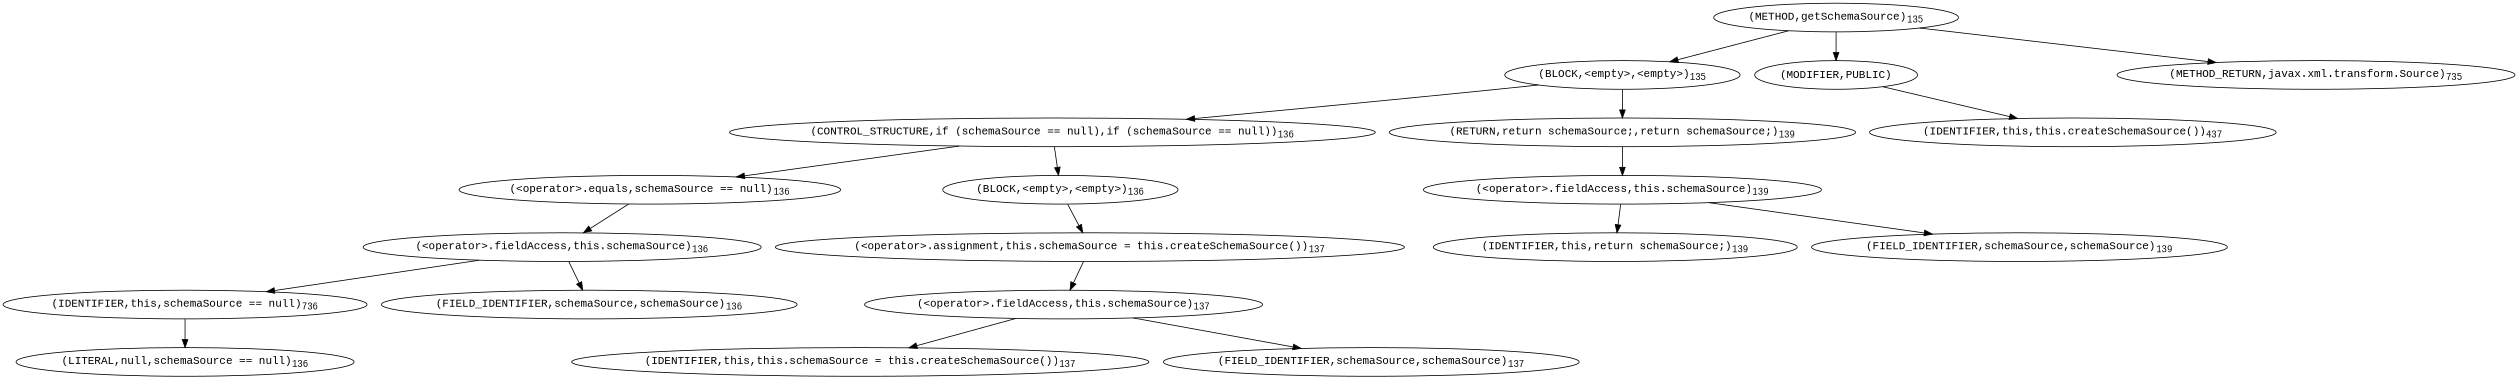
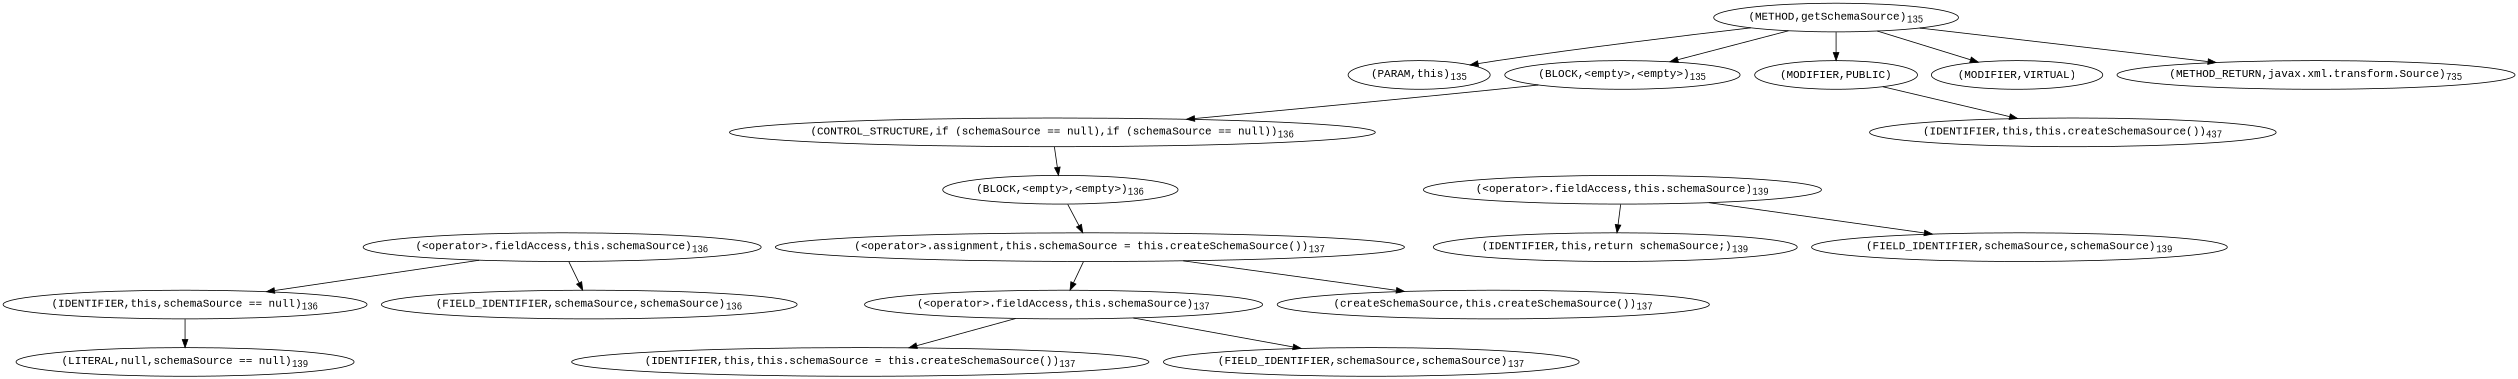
node "(PARAM,this)": added
node "(MODIFIER,VIRTUAL)": added
node "(RETURN,return schemaSource;,return schemaSource;)": removed
node "(<operator>.equals,schemaSource == null)": removed
node "(IDENTIFIER,this,schemaSource == null)": text "736" -> "136"
node "(createSchemaSource,this.createSchemaSource())": added
node "(LITERAL,null,schemaSource == null)": text "136" -> "139"
